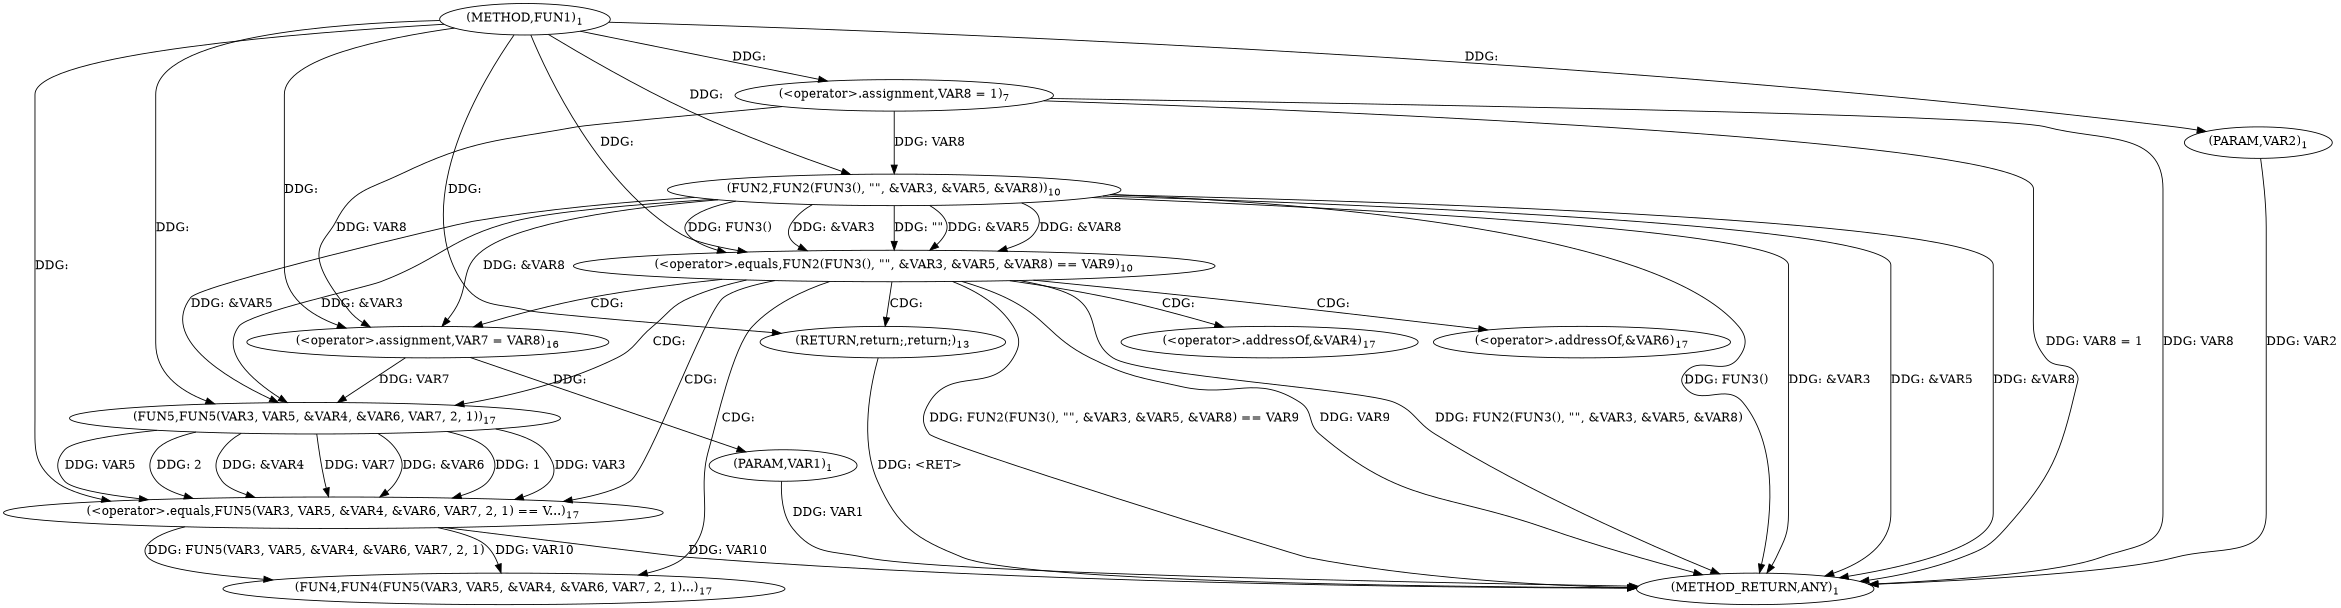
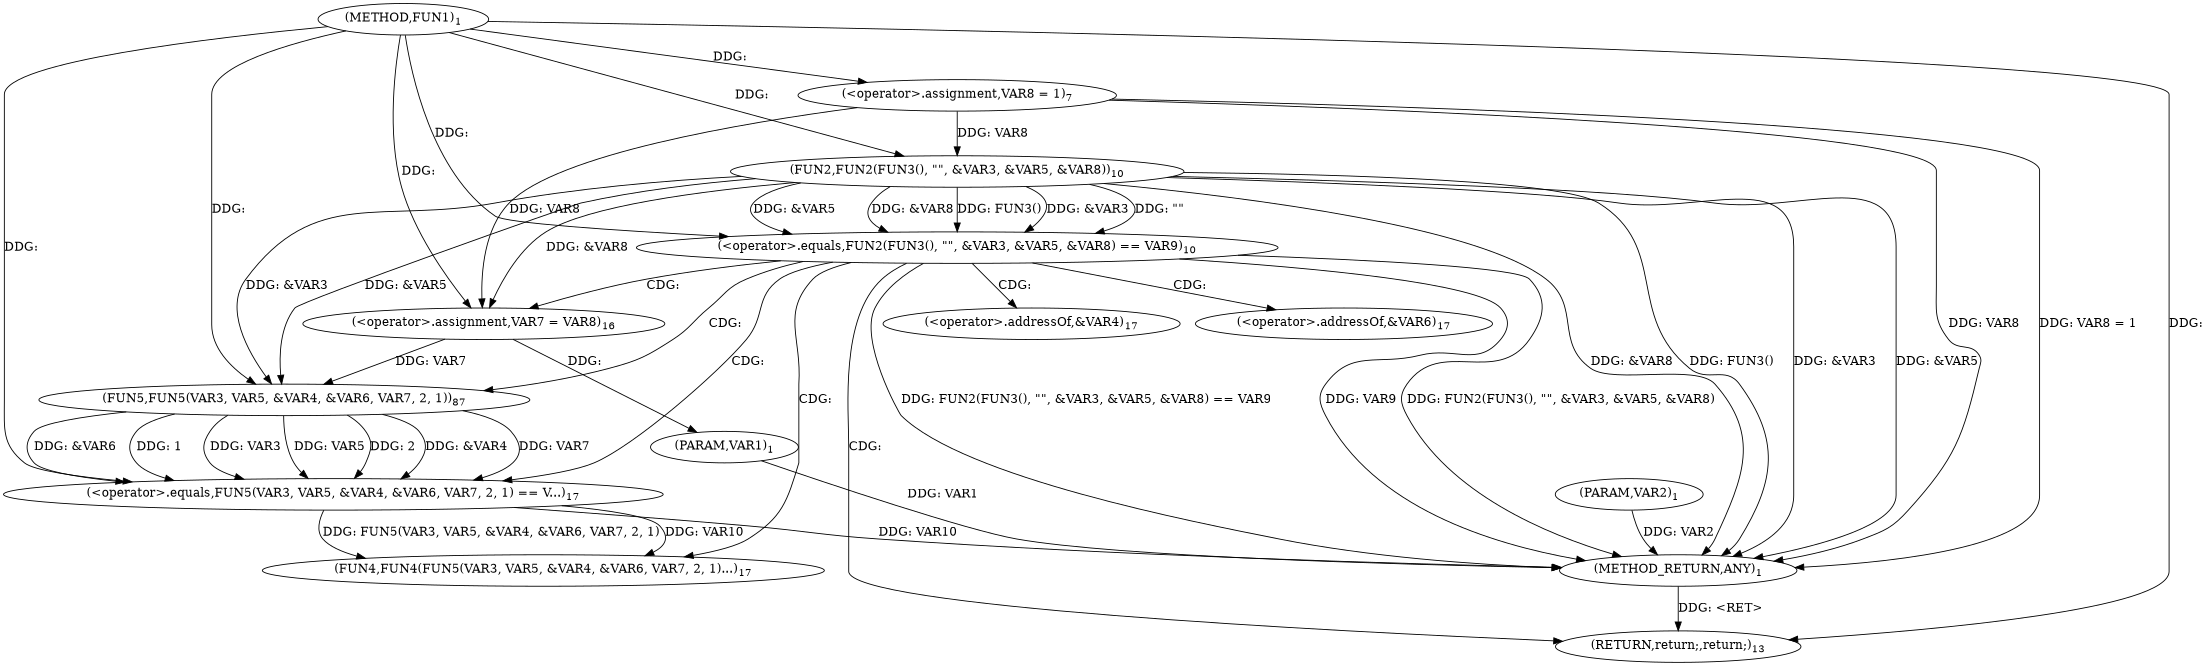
edge "(METHOD,FUN1)" -> "(PARAM,VAR2)": removed, label "DDG:"
node "(FUN5,FUN5(VAR3, VAR5, &VAR4, &VAR6, VAR7, 2, 1))": text "17" -> "87"
edge "(RETURN,return;,return;)" -> "(METHOD_RETURN,ANY)": reversed
